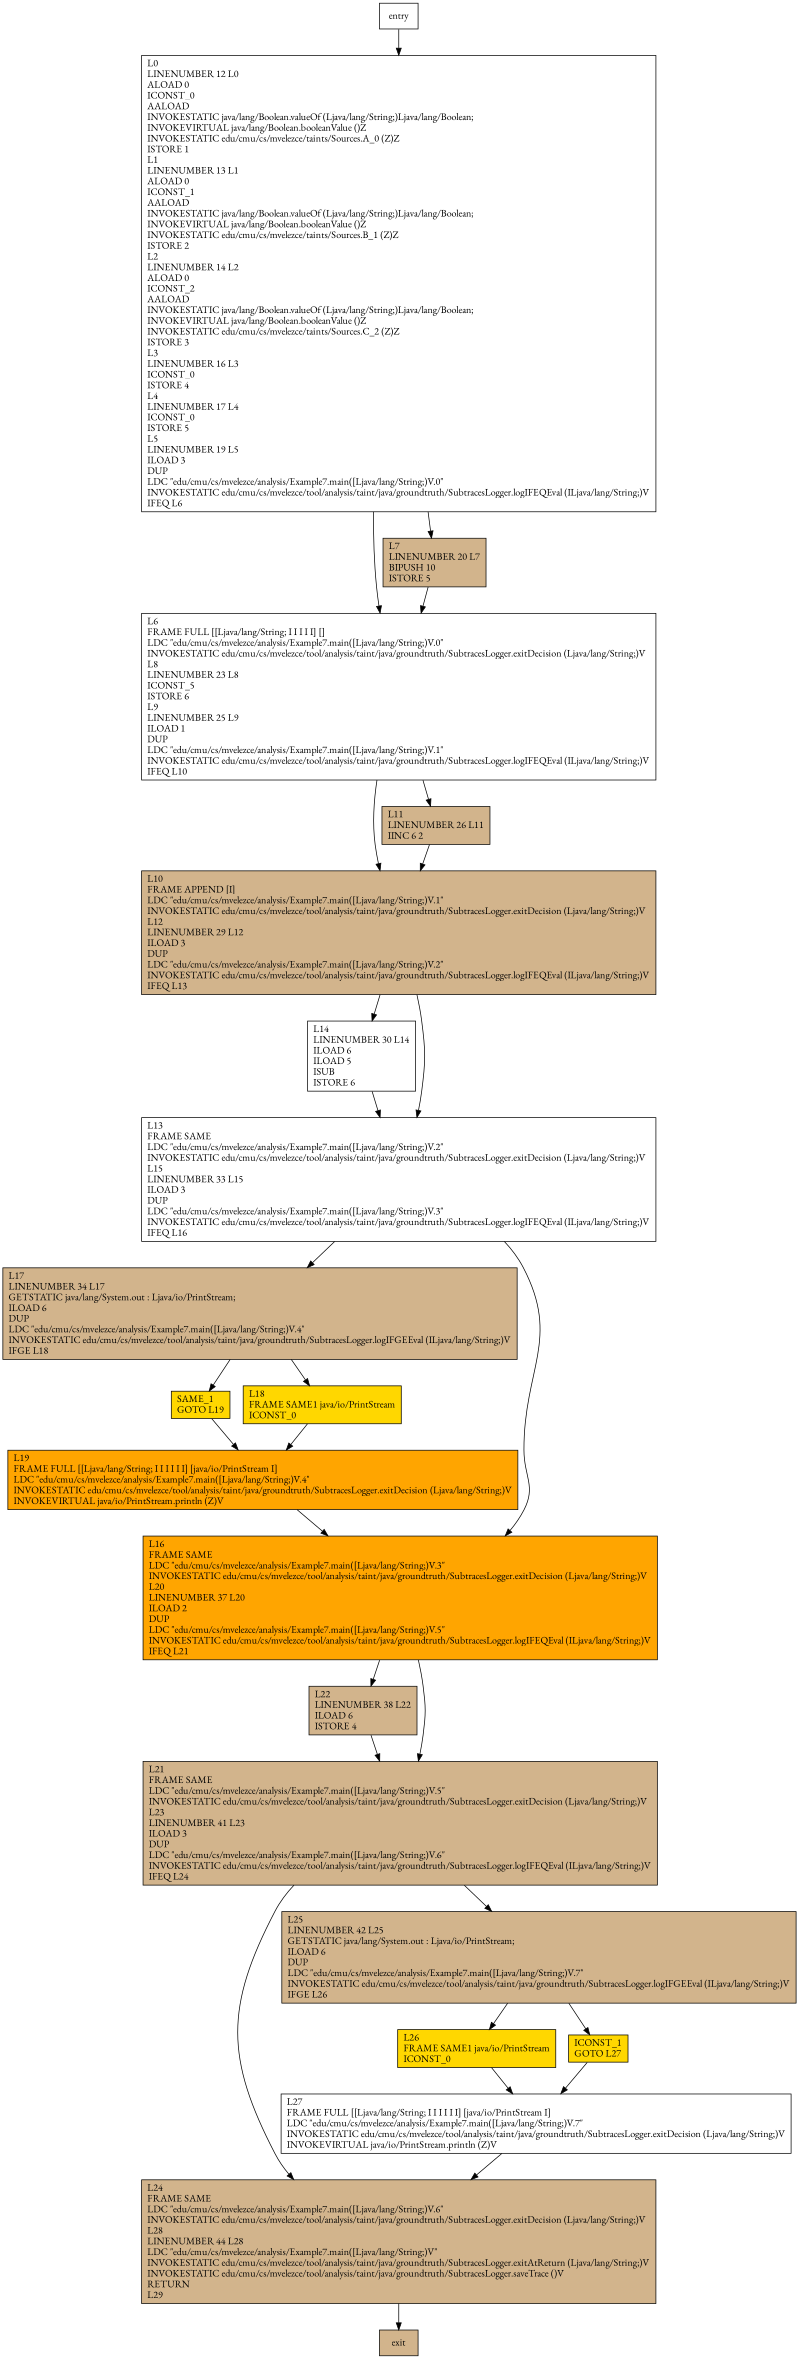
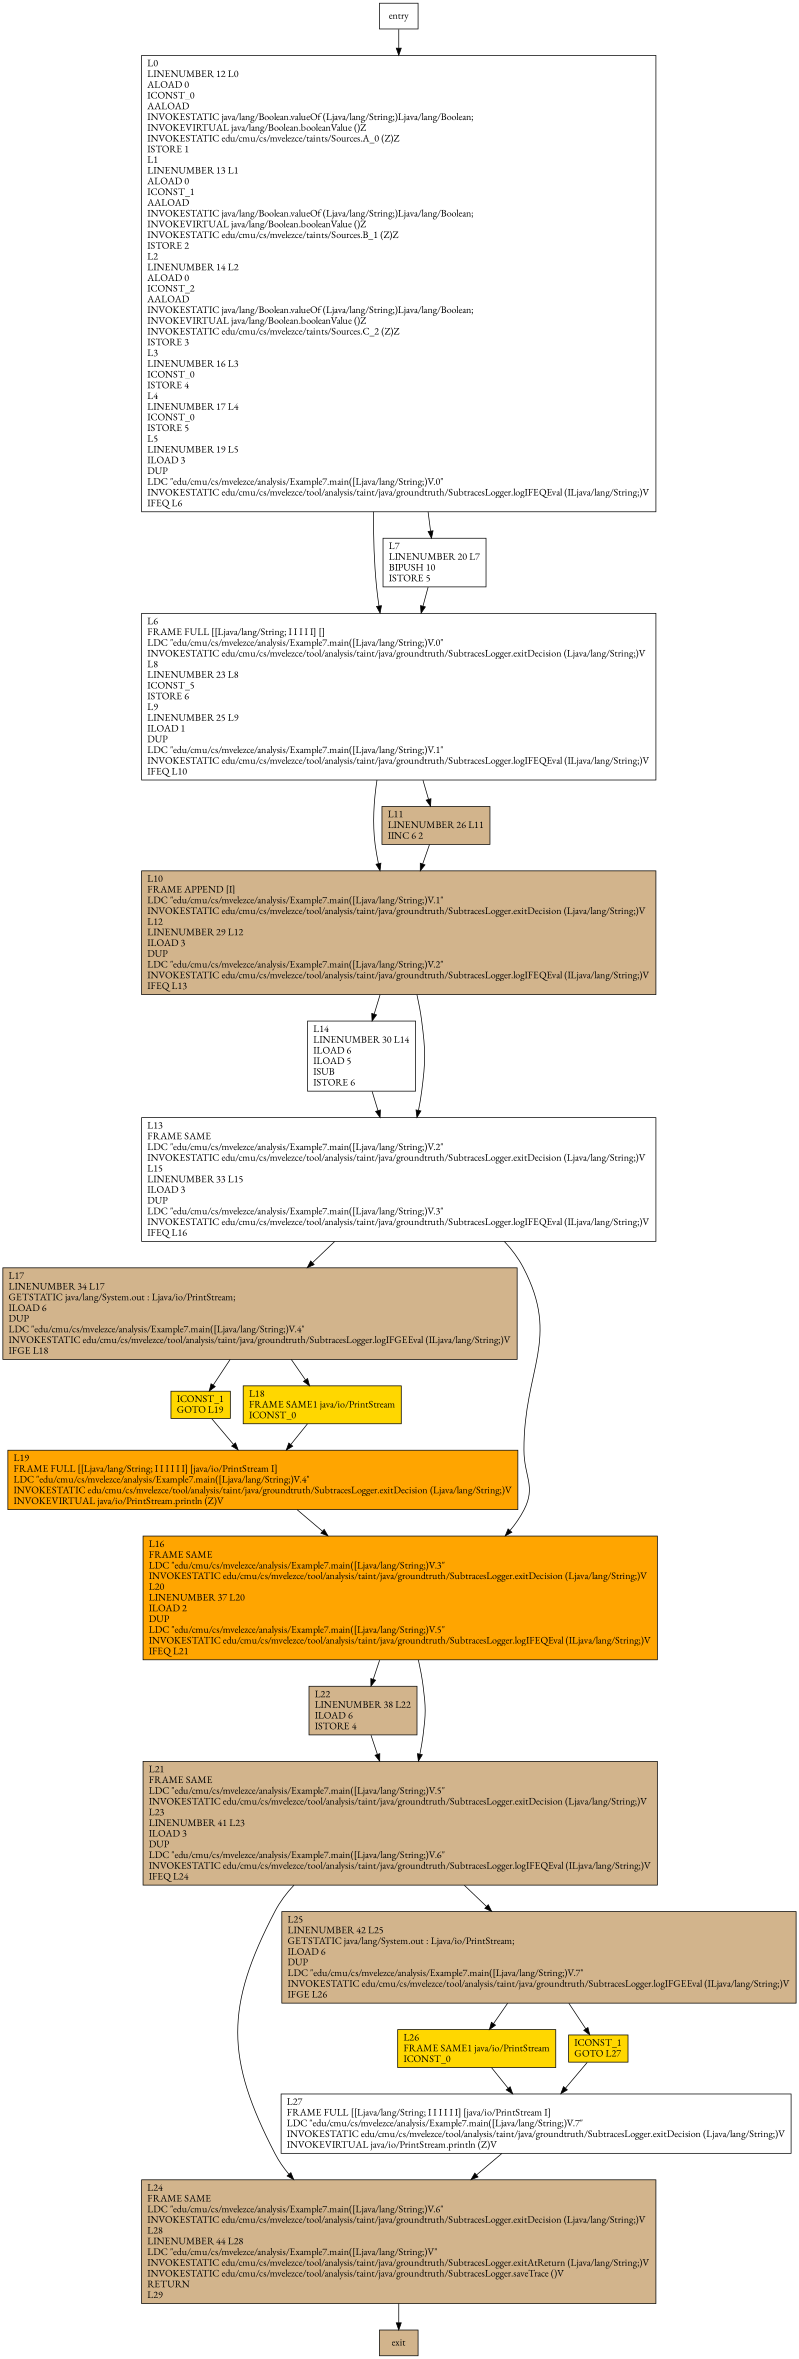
node "L7 LINENUMBER 20 L7 BIPUSH 10 ISTORE 5": fillcolor tan -> white
node "SAME_1 GOTO L19": label "SAME_1 GOTO L19" -> "ICONST_1 GOTO L19"
